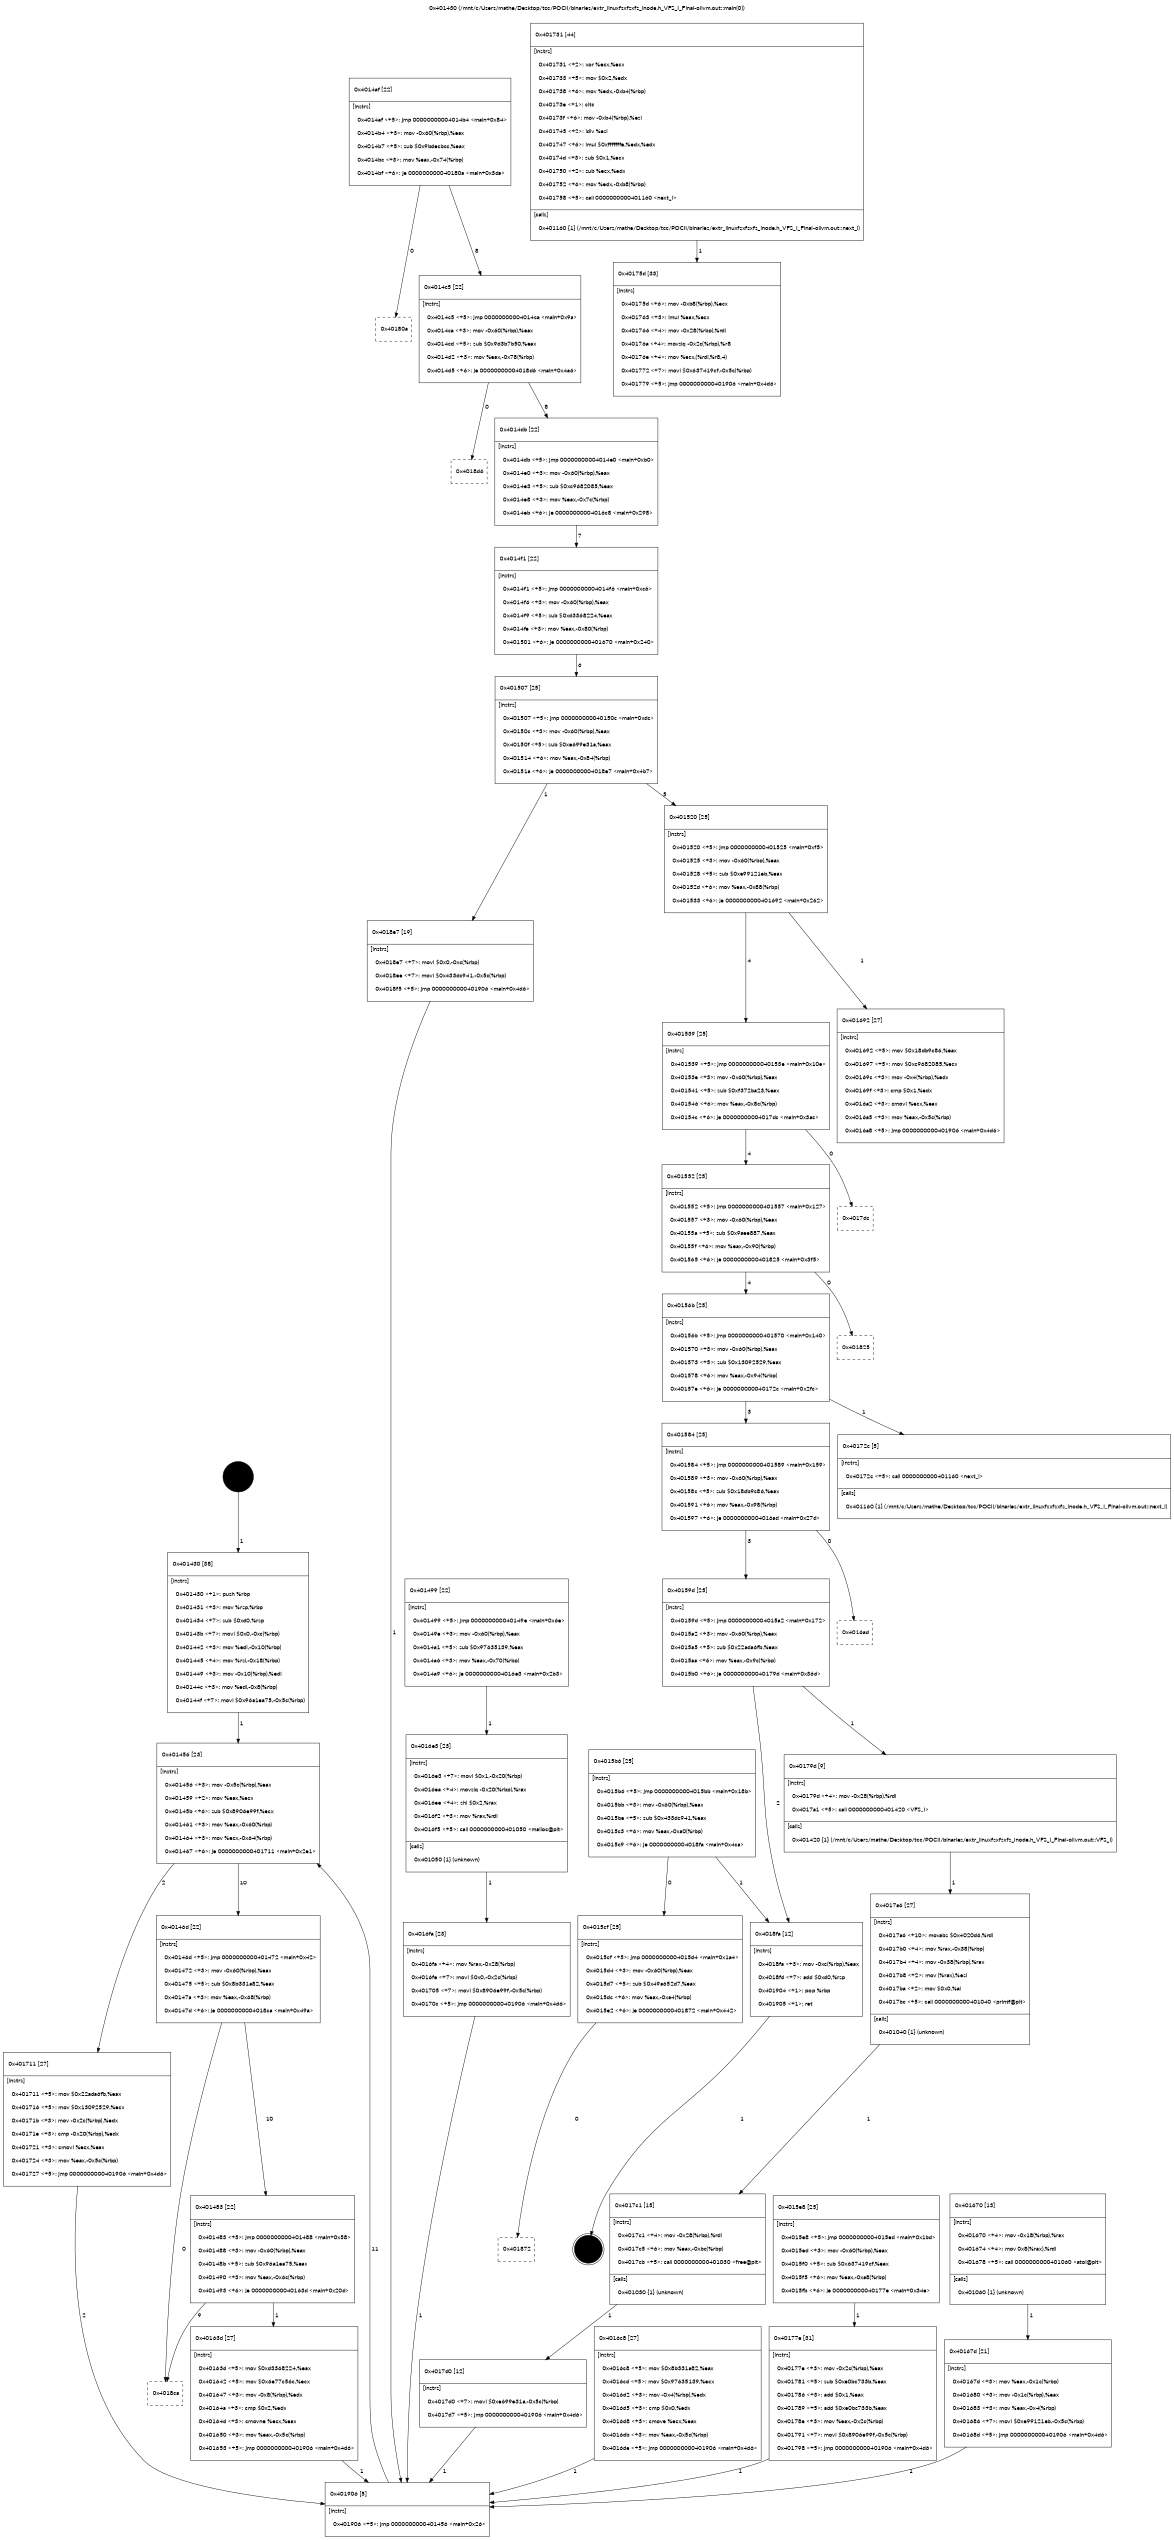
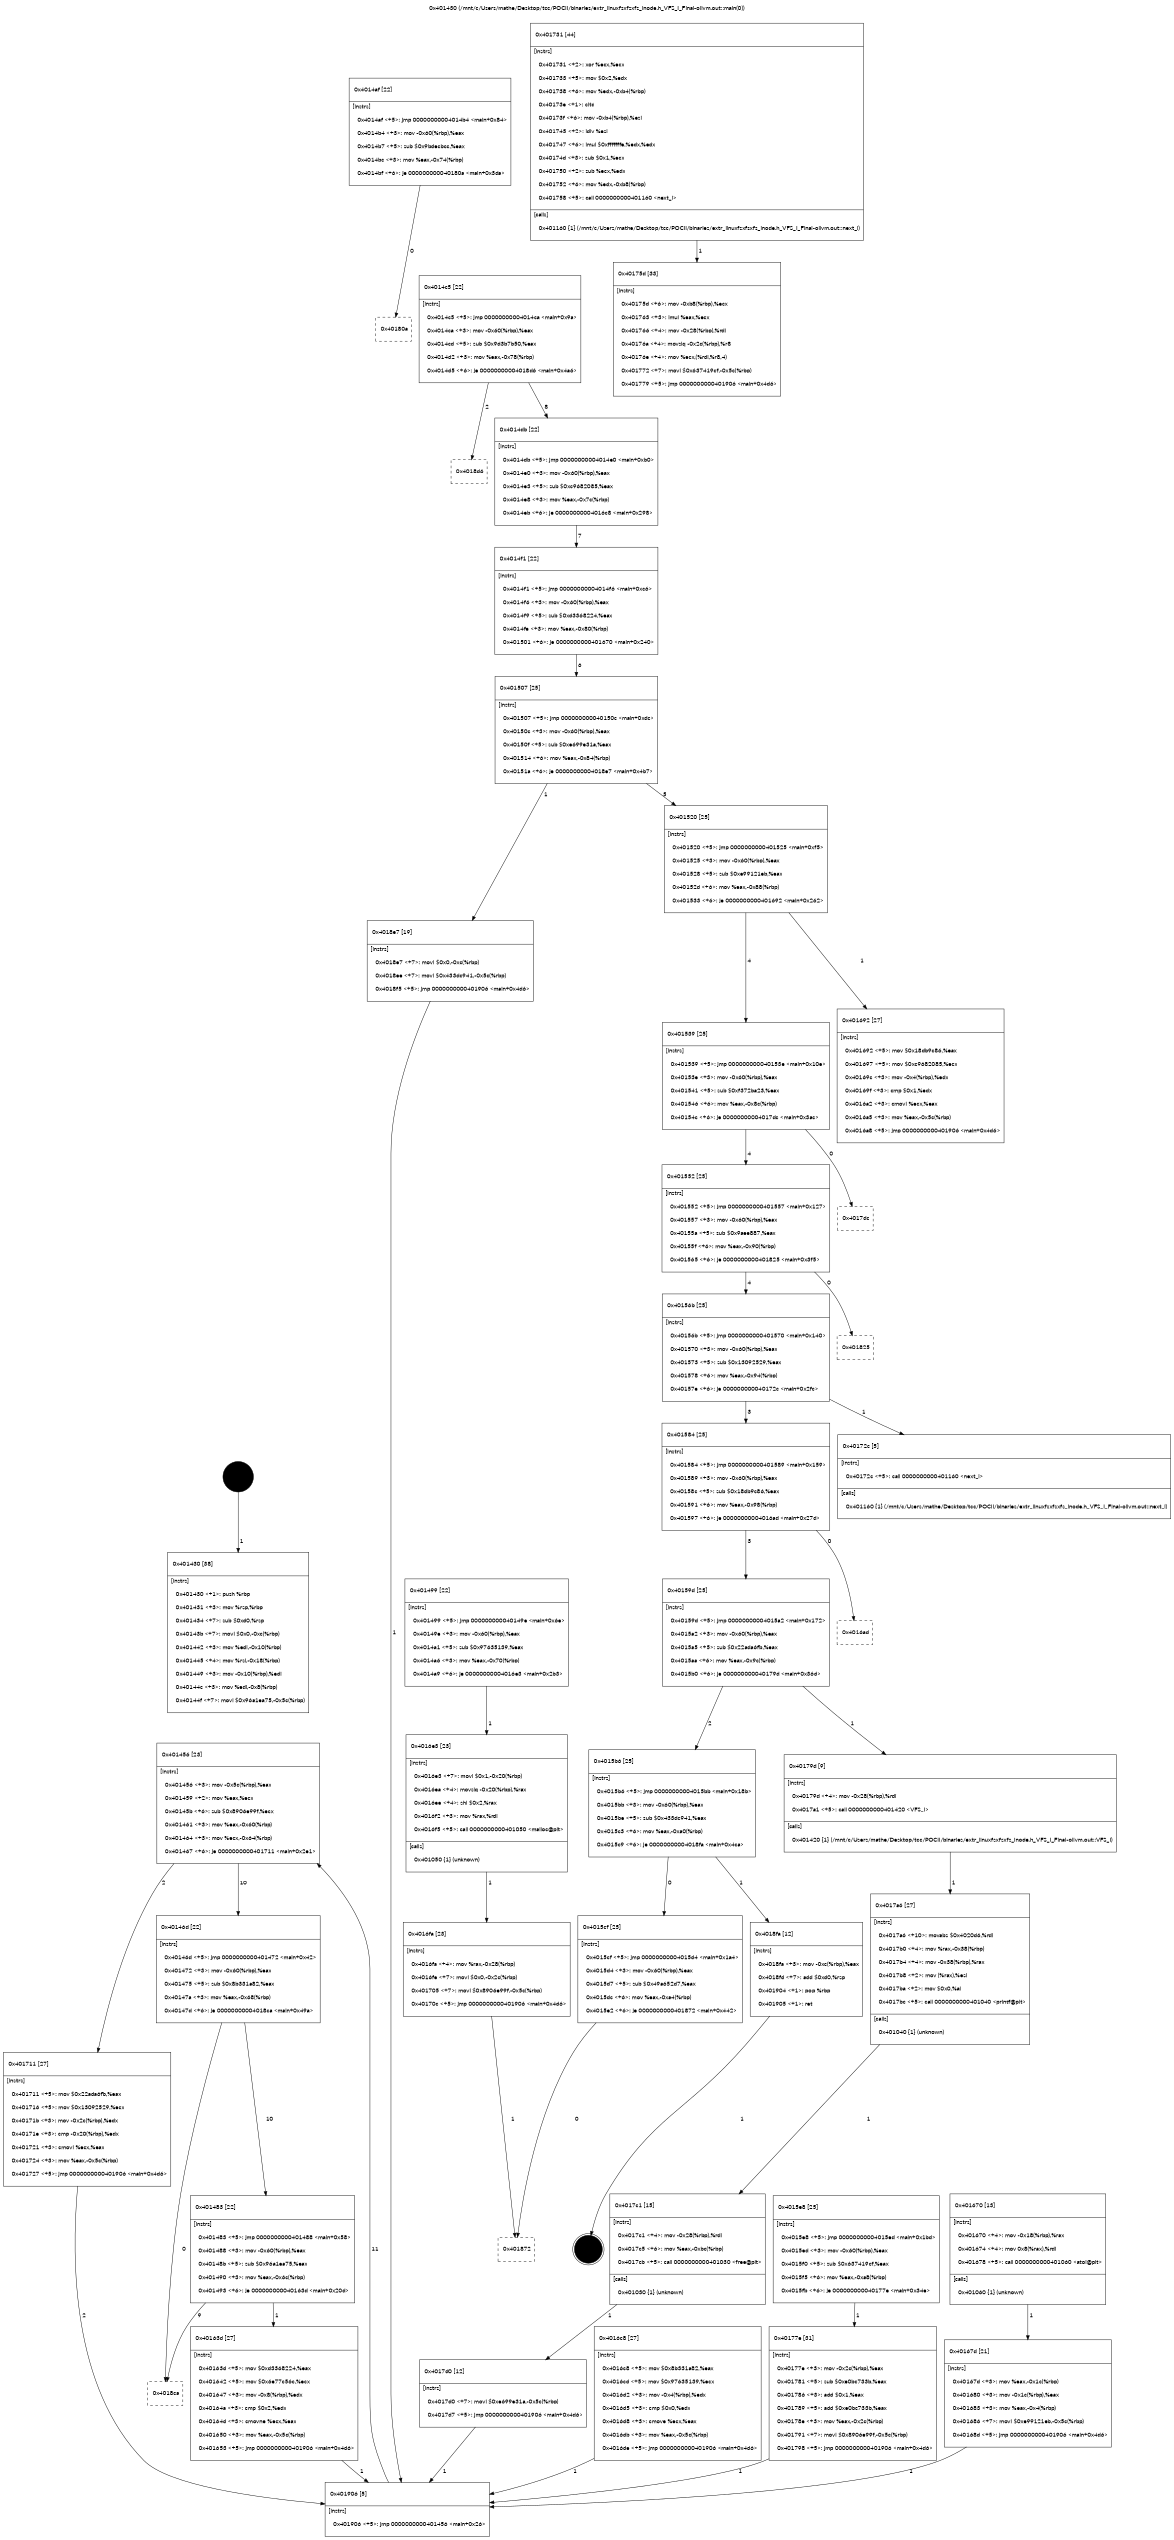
edge "0x4014af [22]" -> "0x4014c5 [22]": removed, label "8"
edge "0x4014c5 [22]" -> "0x4018d6": label " 0" -> " 2"
edge "0x401430 [38]" -> "0x401456 [23]": removed, label "1"
edge "0x40159d [25]" -> "0x4018fa [12]": now "0x40159d [25]" -> "0x4015b6 [25]"
edge "0x4016fa [23]" -> "0x401906 [5]": now "0x4016fa [23]" -> "0x401872"
